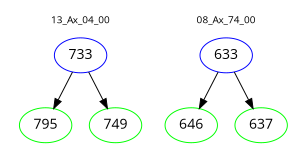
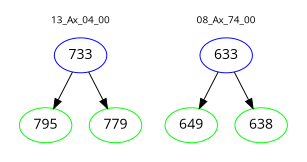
node "749": label "749" -> "779"
node "646": label "646" -> "649"
node "637": label "637" -> "638"
